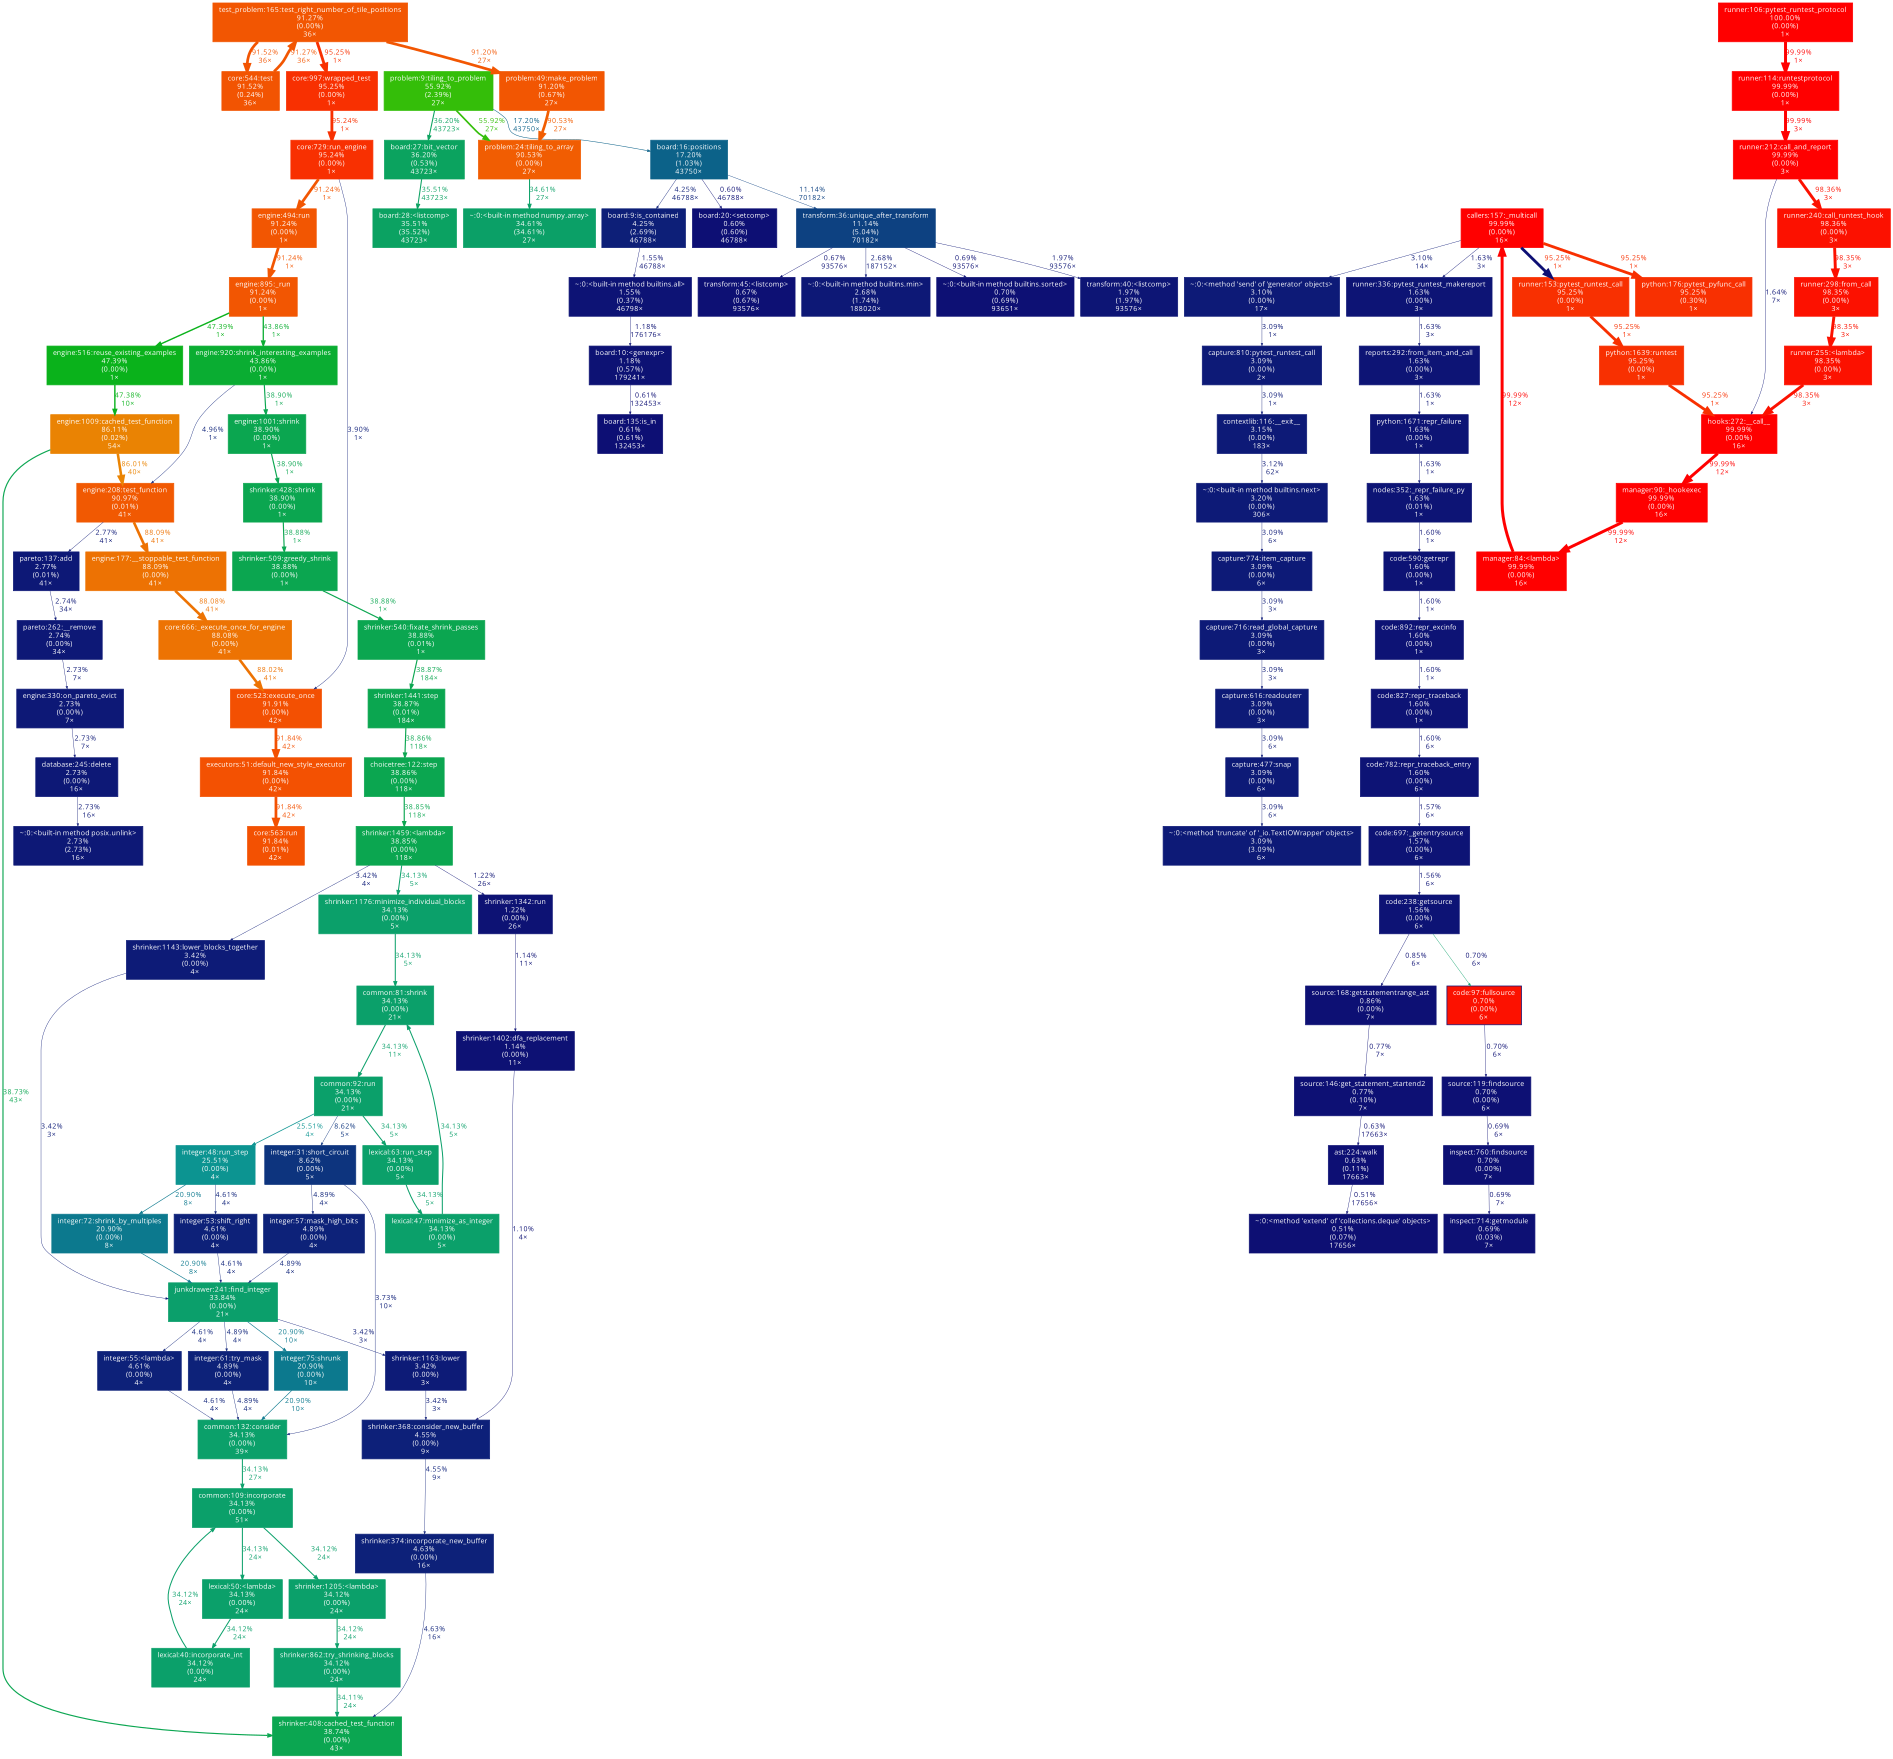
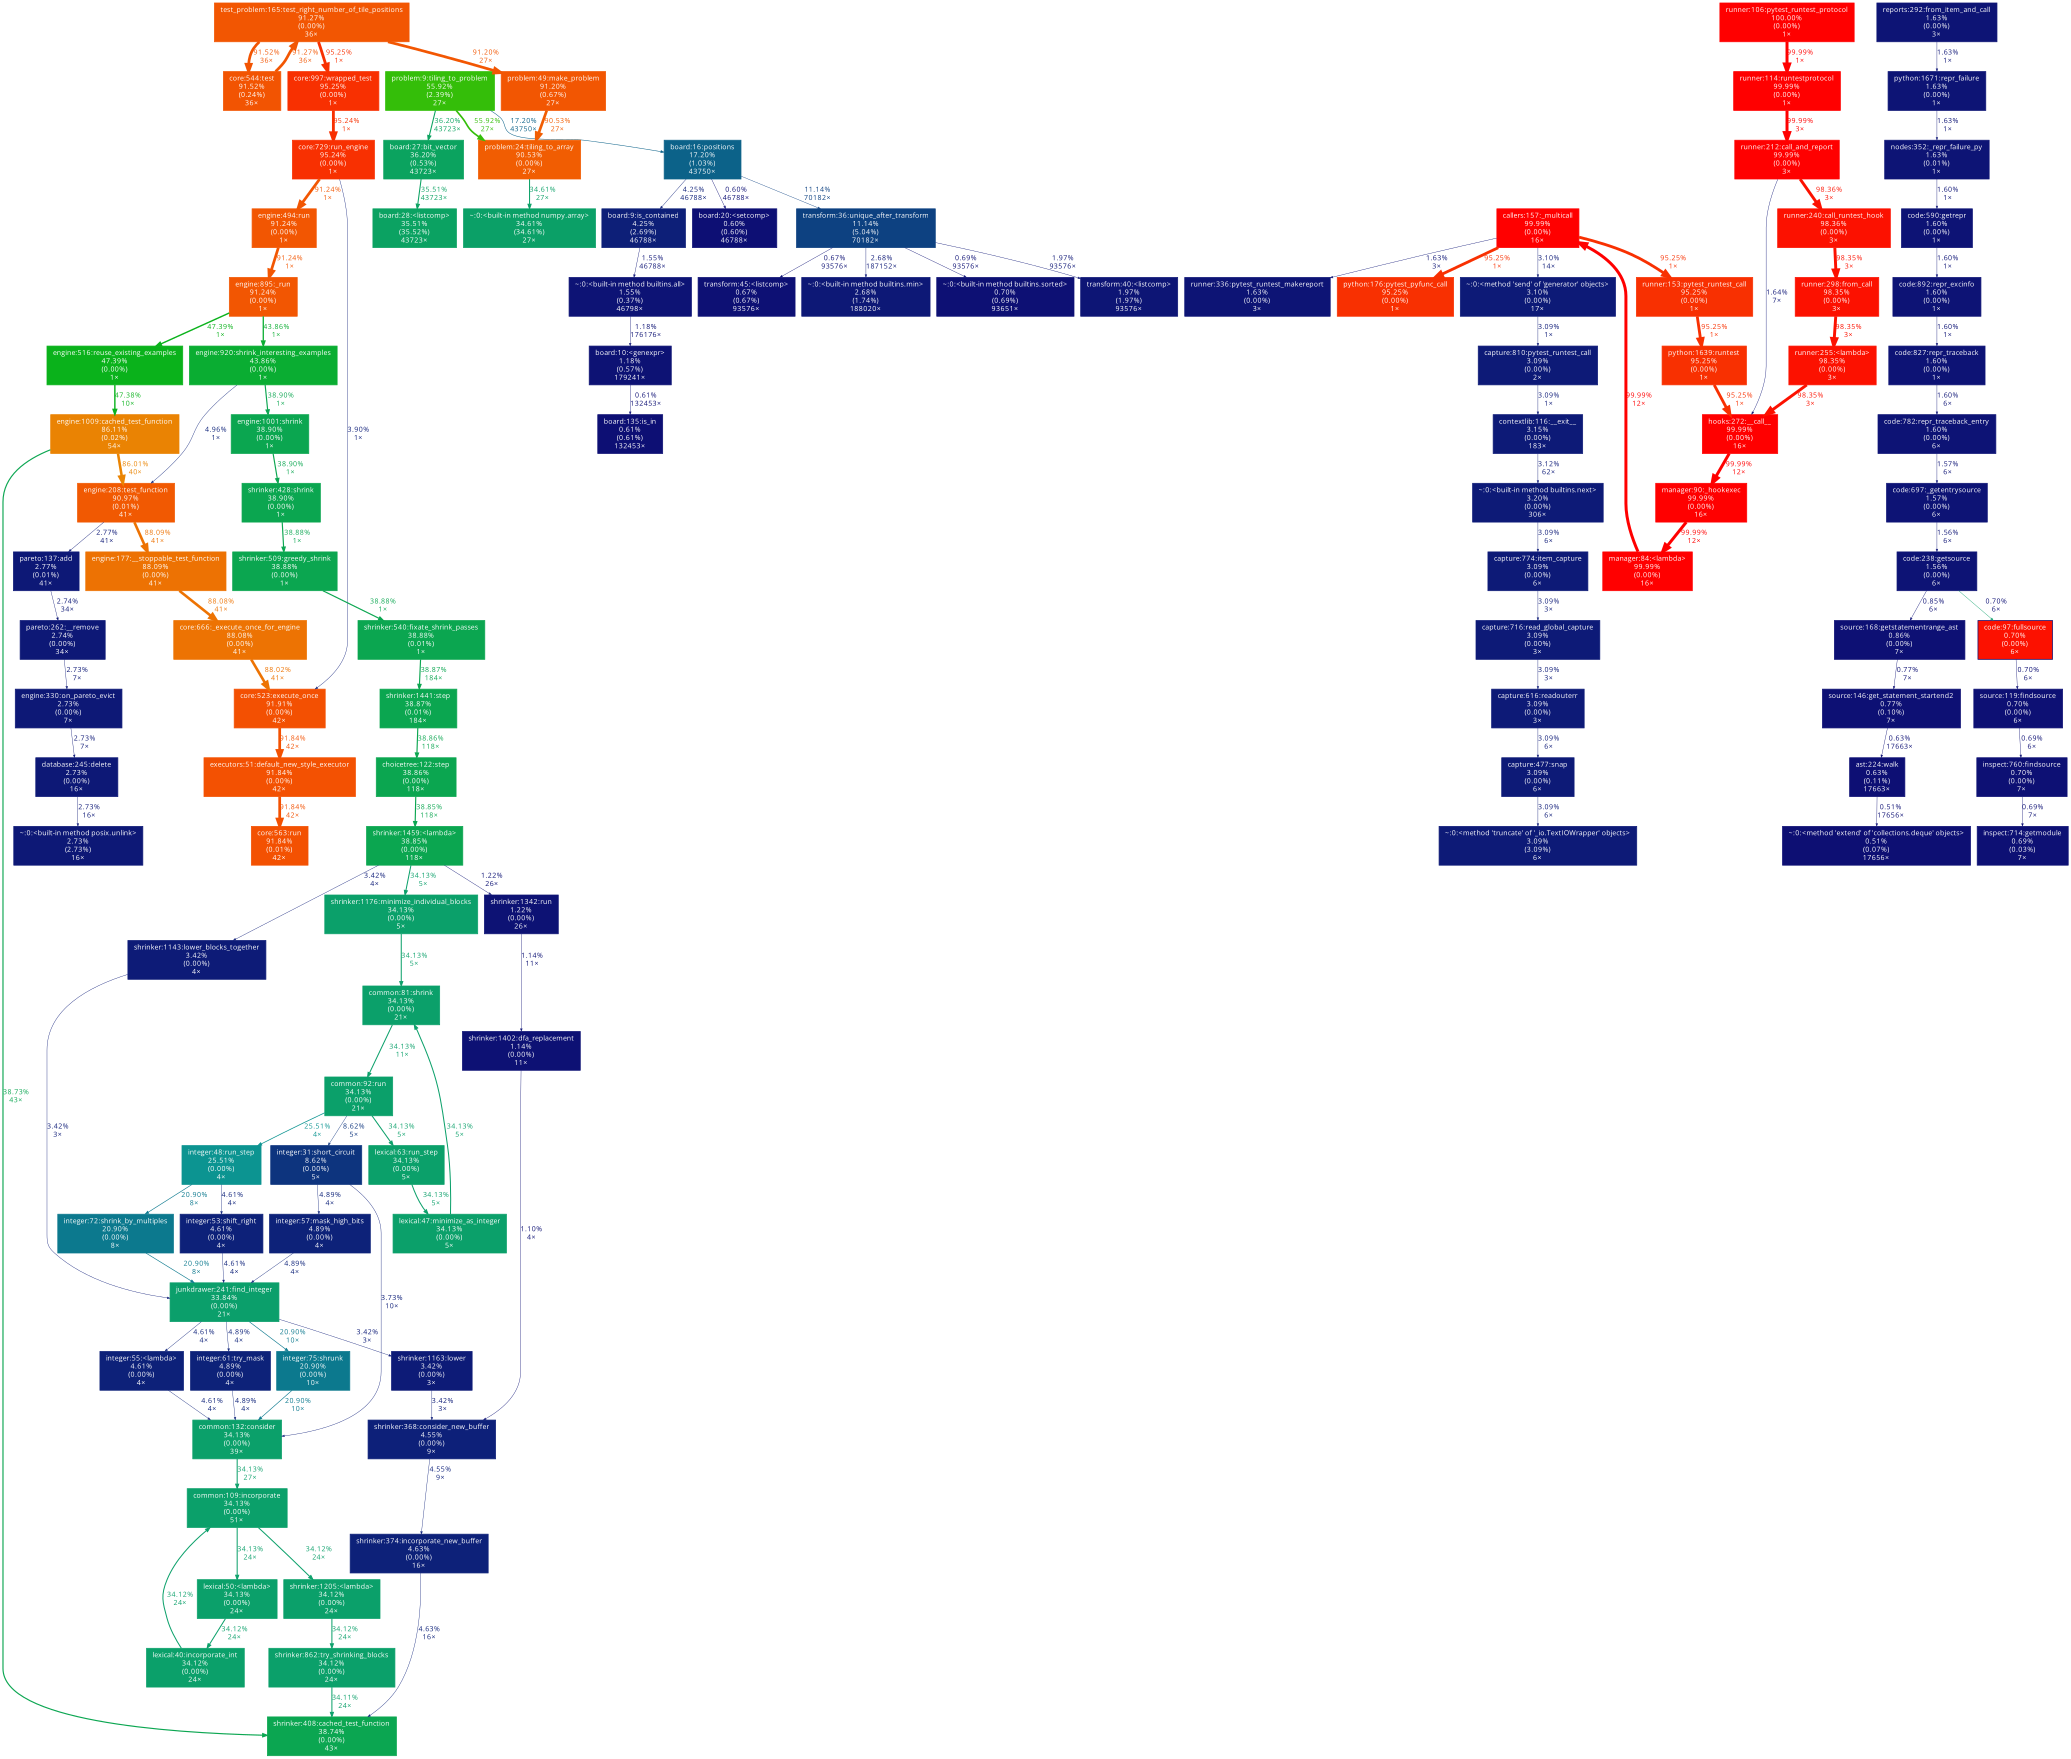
edge "callers:157:_multicall 99.99% (0.00%) 16×" -> "runner:153:pytest_runtest_call 95.25% (0.00%) 1×": color #0d0f74 -> #f83001
node "python:176:pytest_pyfunc_call 95.25% (0.30%) 1×": label "python:176:pytest_pyfunc_call 95.25% (0.30%) 1×" -> "python:176:pytest_pyfunc_call 95.25% (0.00%) 1×"
edge "runner:336:pytest_runtest_makereport 1.63% (0.00%) 3×" -> "reports:292:from_item_and_call 1.63% (0.00%) 3×": removed, label "1.63% 3×"
